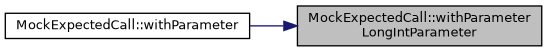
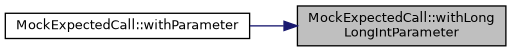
node "MockExpectedCall::withParameter LongIntParameter": label "MockExpectedCall::withParameter LongIntParameter" -> "MockExpectedCall::withLong LongIntParameter"
